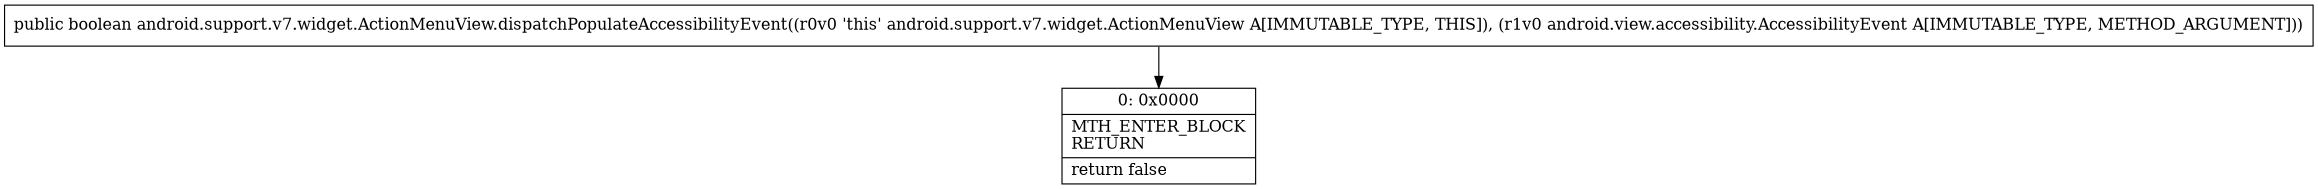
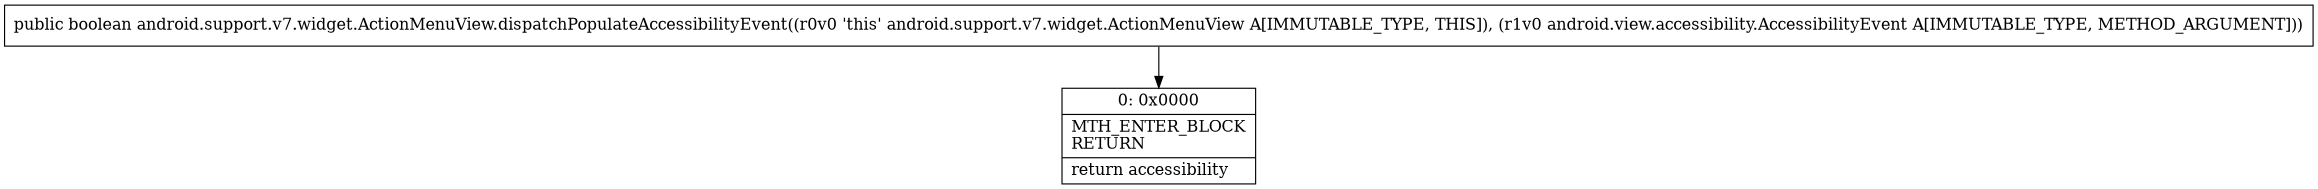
node "0: 0x0000": text "return false" -> "return accessibility"
